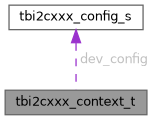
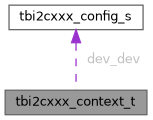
edge "tbi2cxxx_context_t" -> "tbi2cxxx_config_s": label " dev_config" -> " dev_dev"
